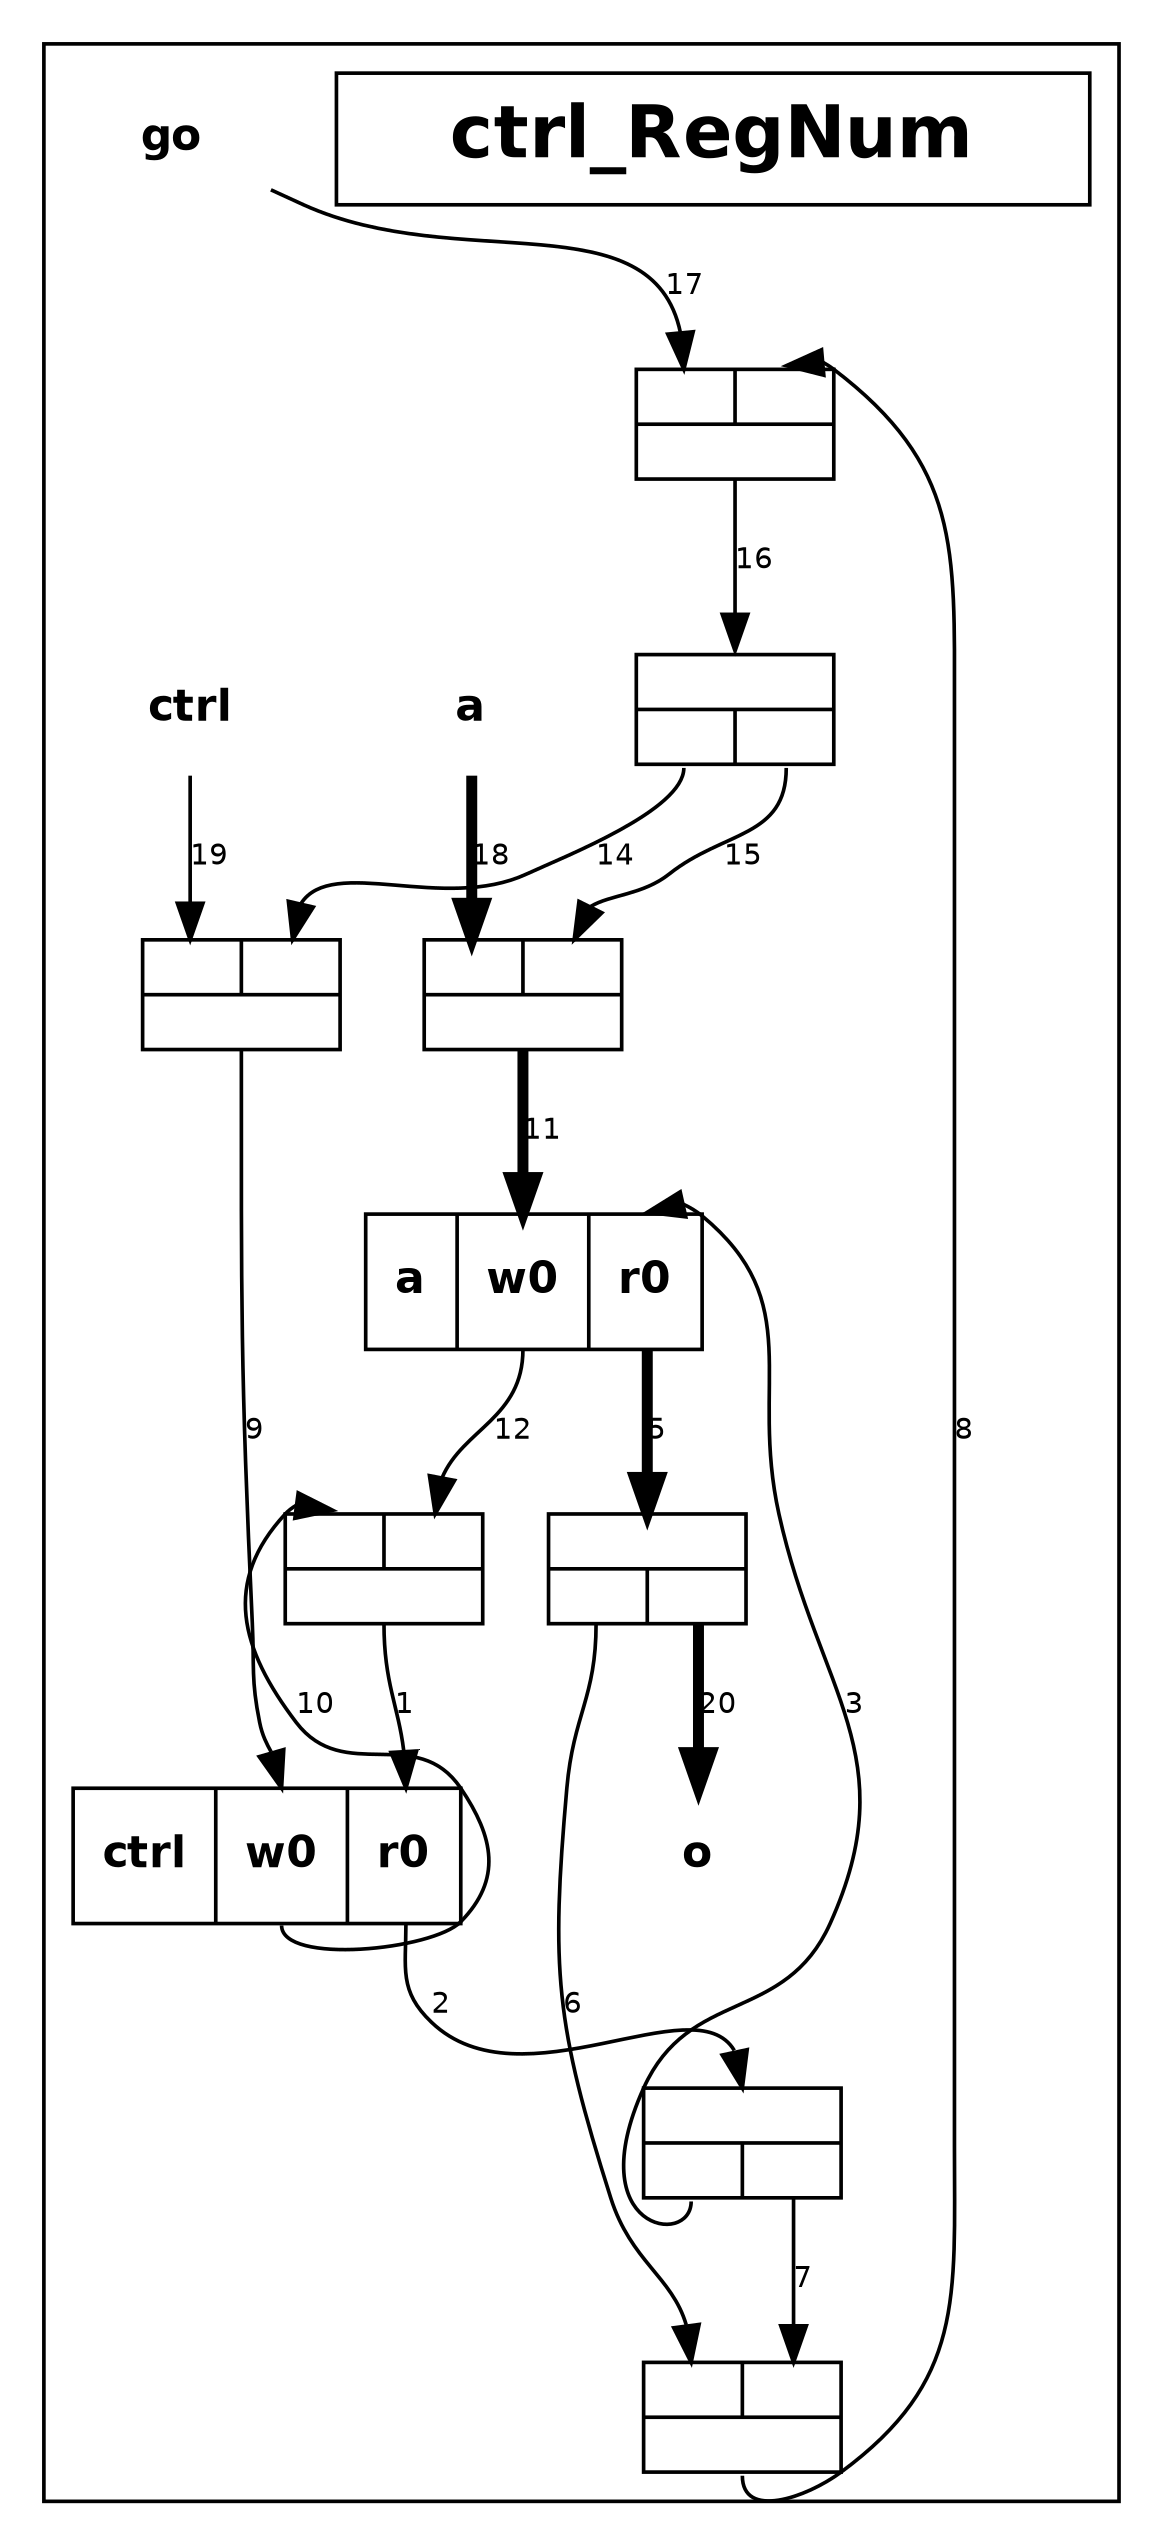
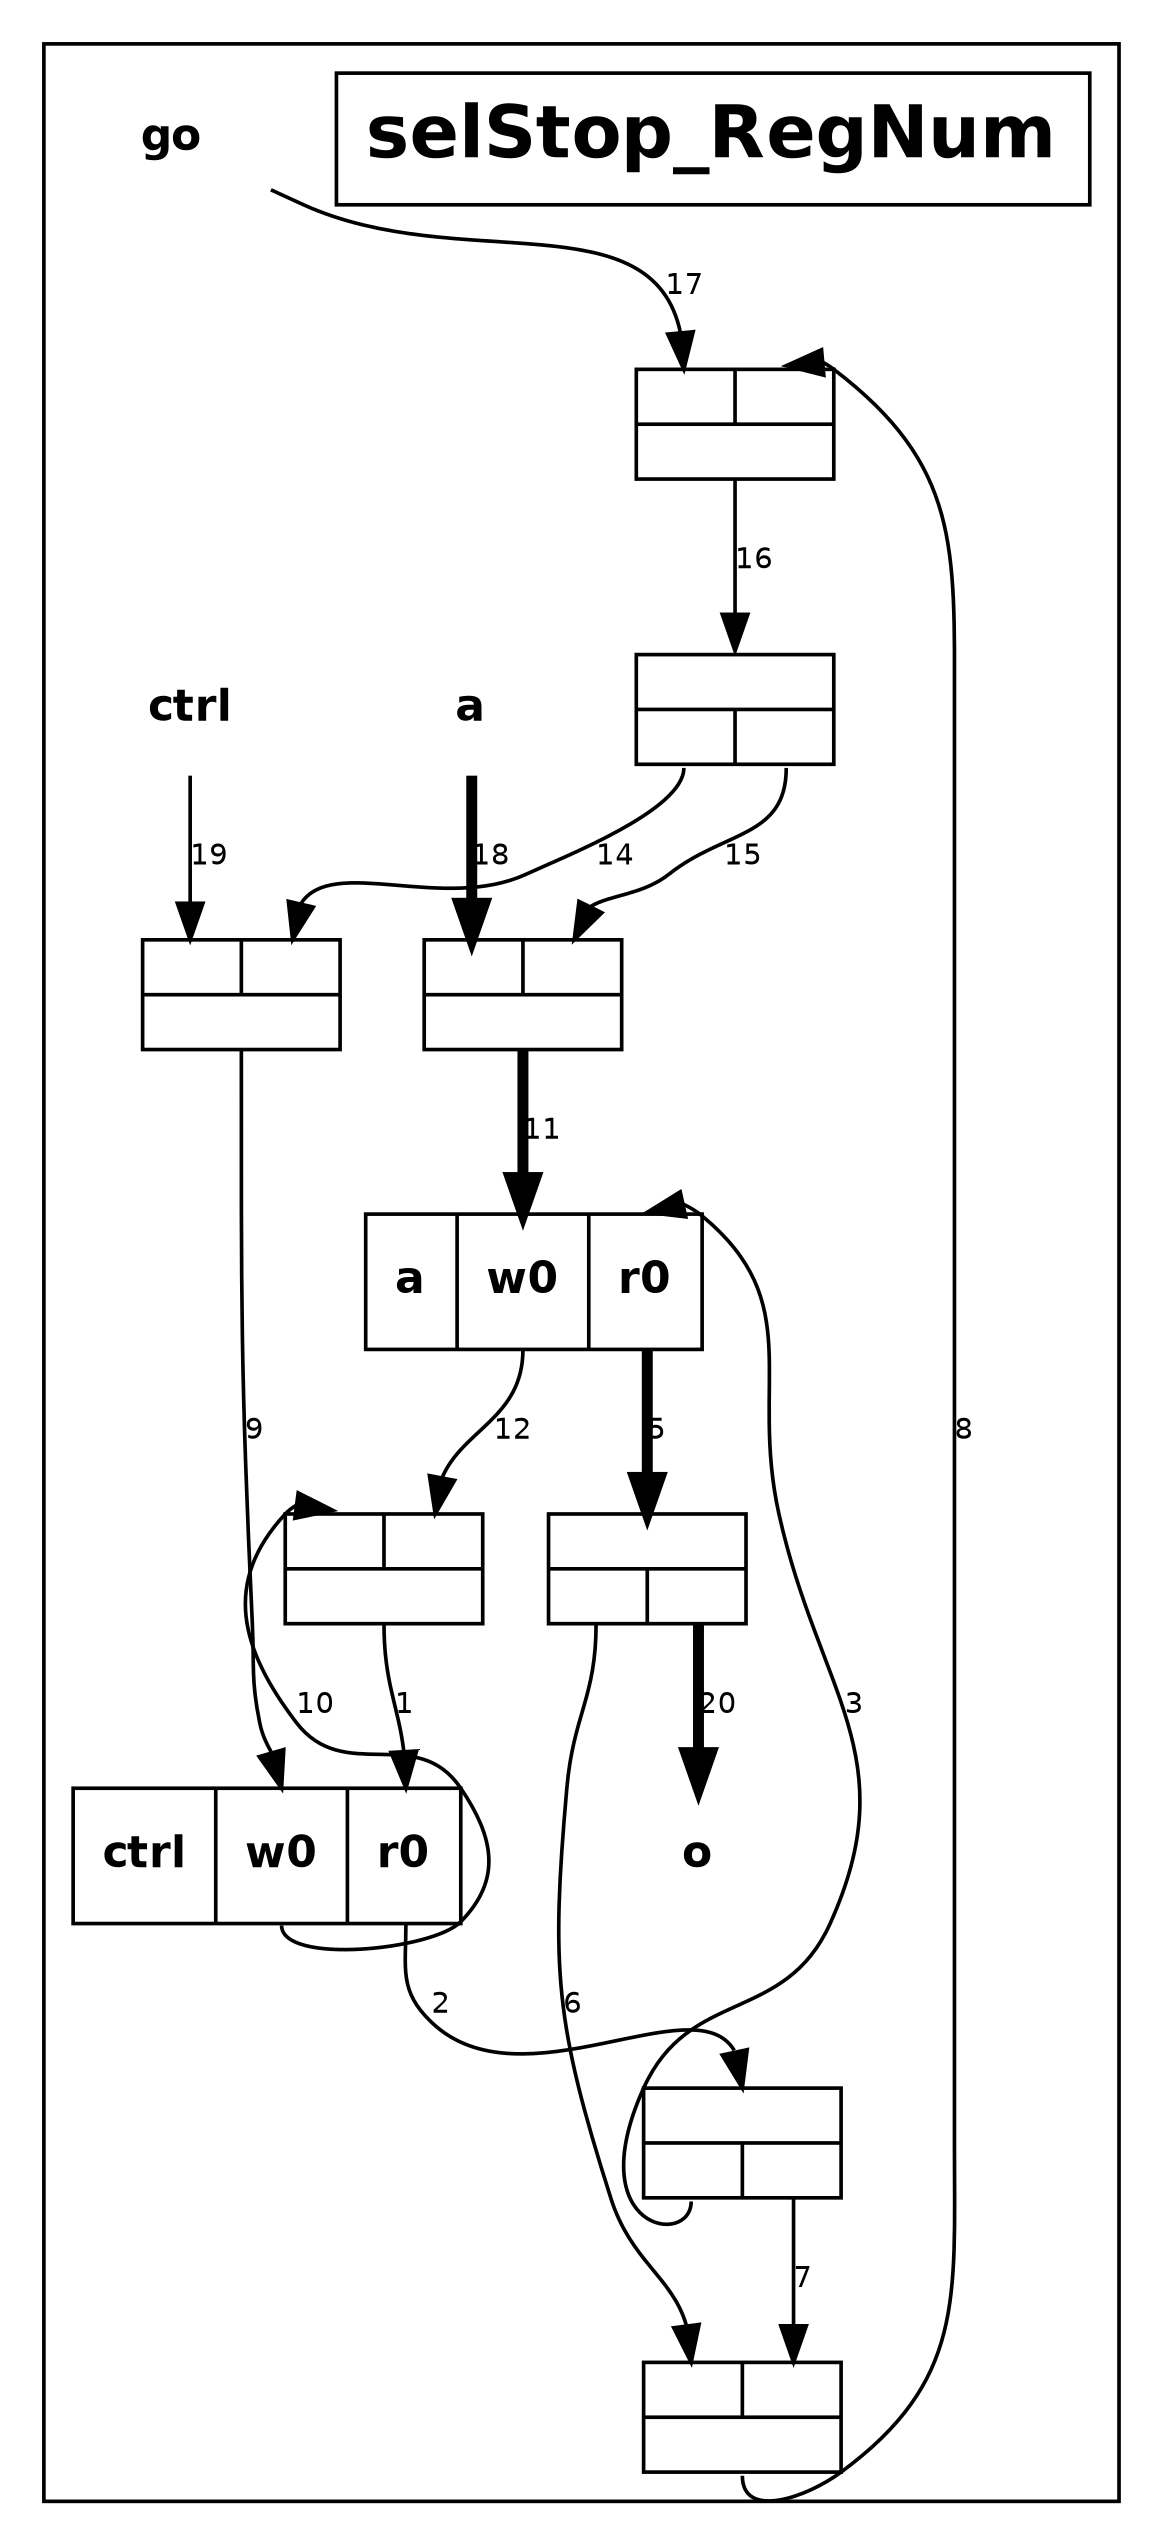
node "ctrl_RegNum": label "ctrl_RegNum" -> "selStop_RegNum"
